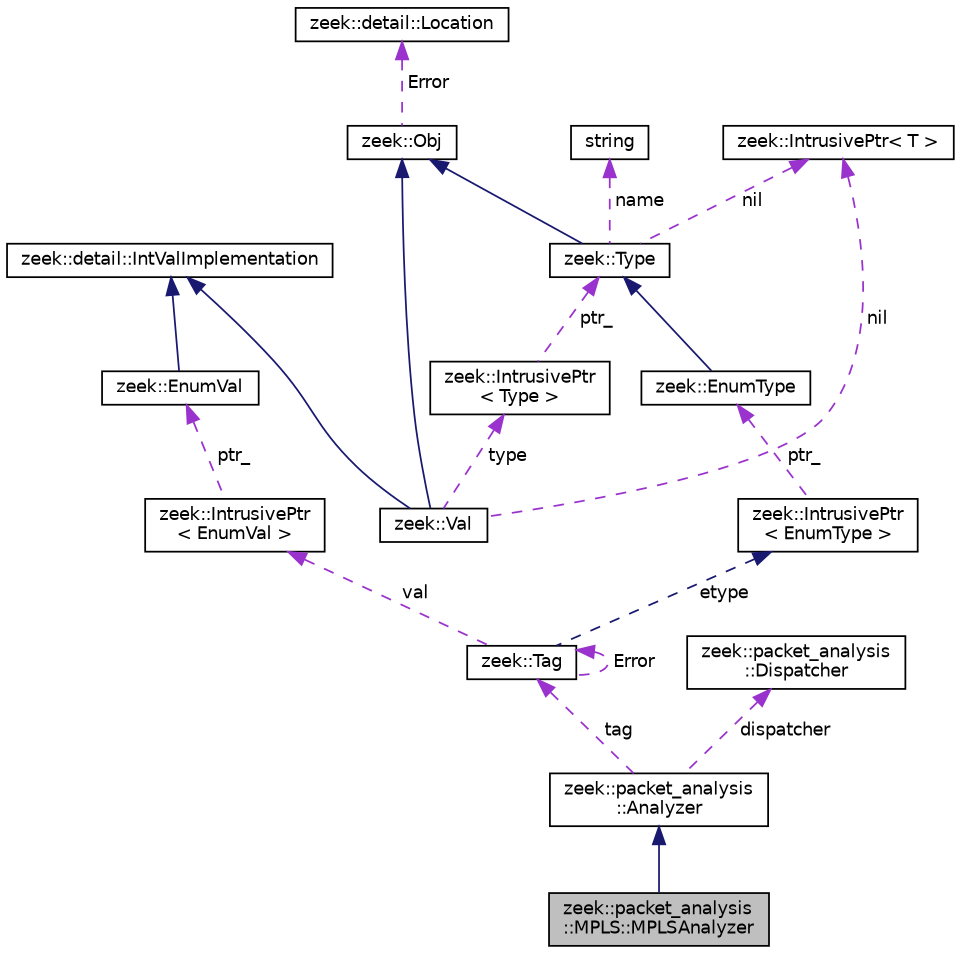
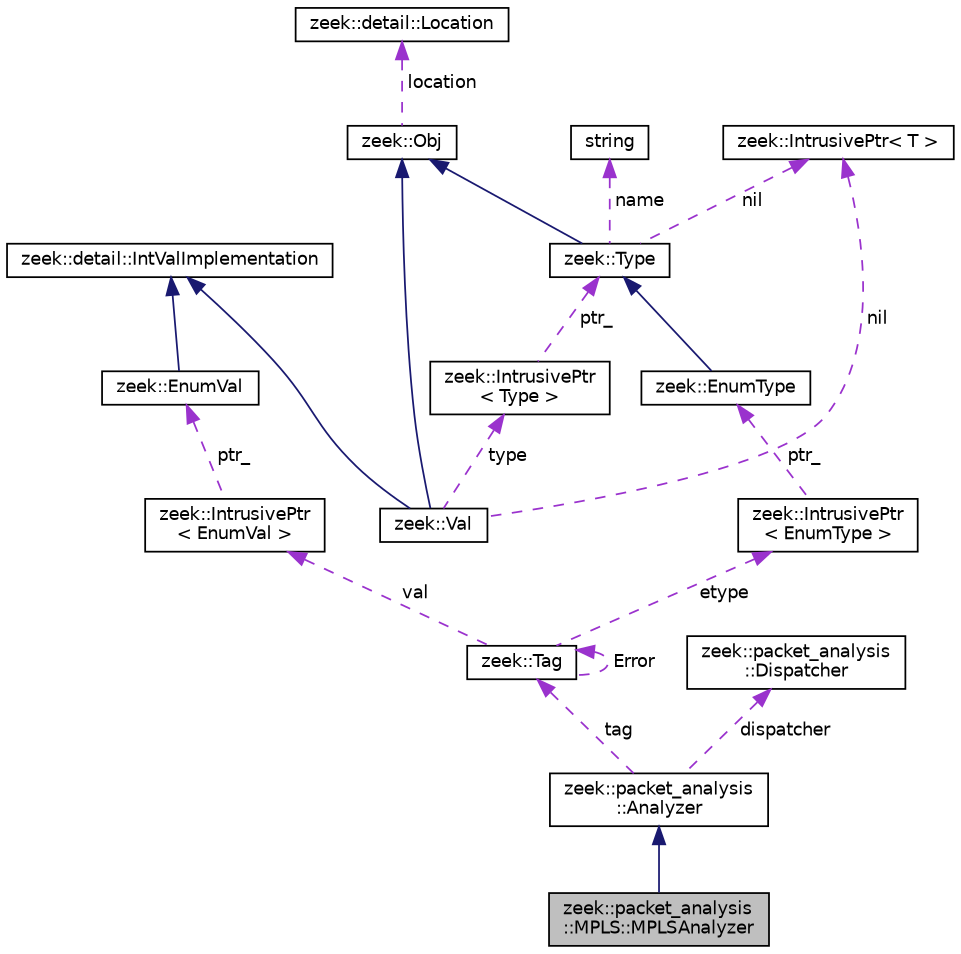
edge "zeek::Obj" -> "zeek::detail::Location": label " Error" -> " location"
edge "zeek::Tag" -> "zeek::IntrusivePtr < EnumType >": color midnightblue -> darkorchid3
